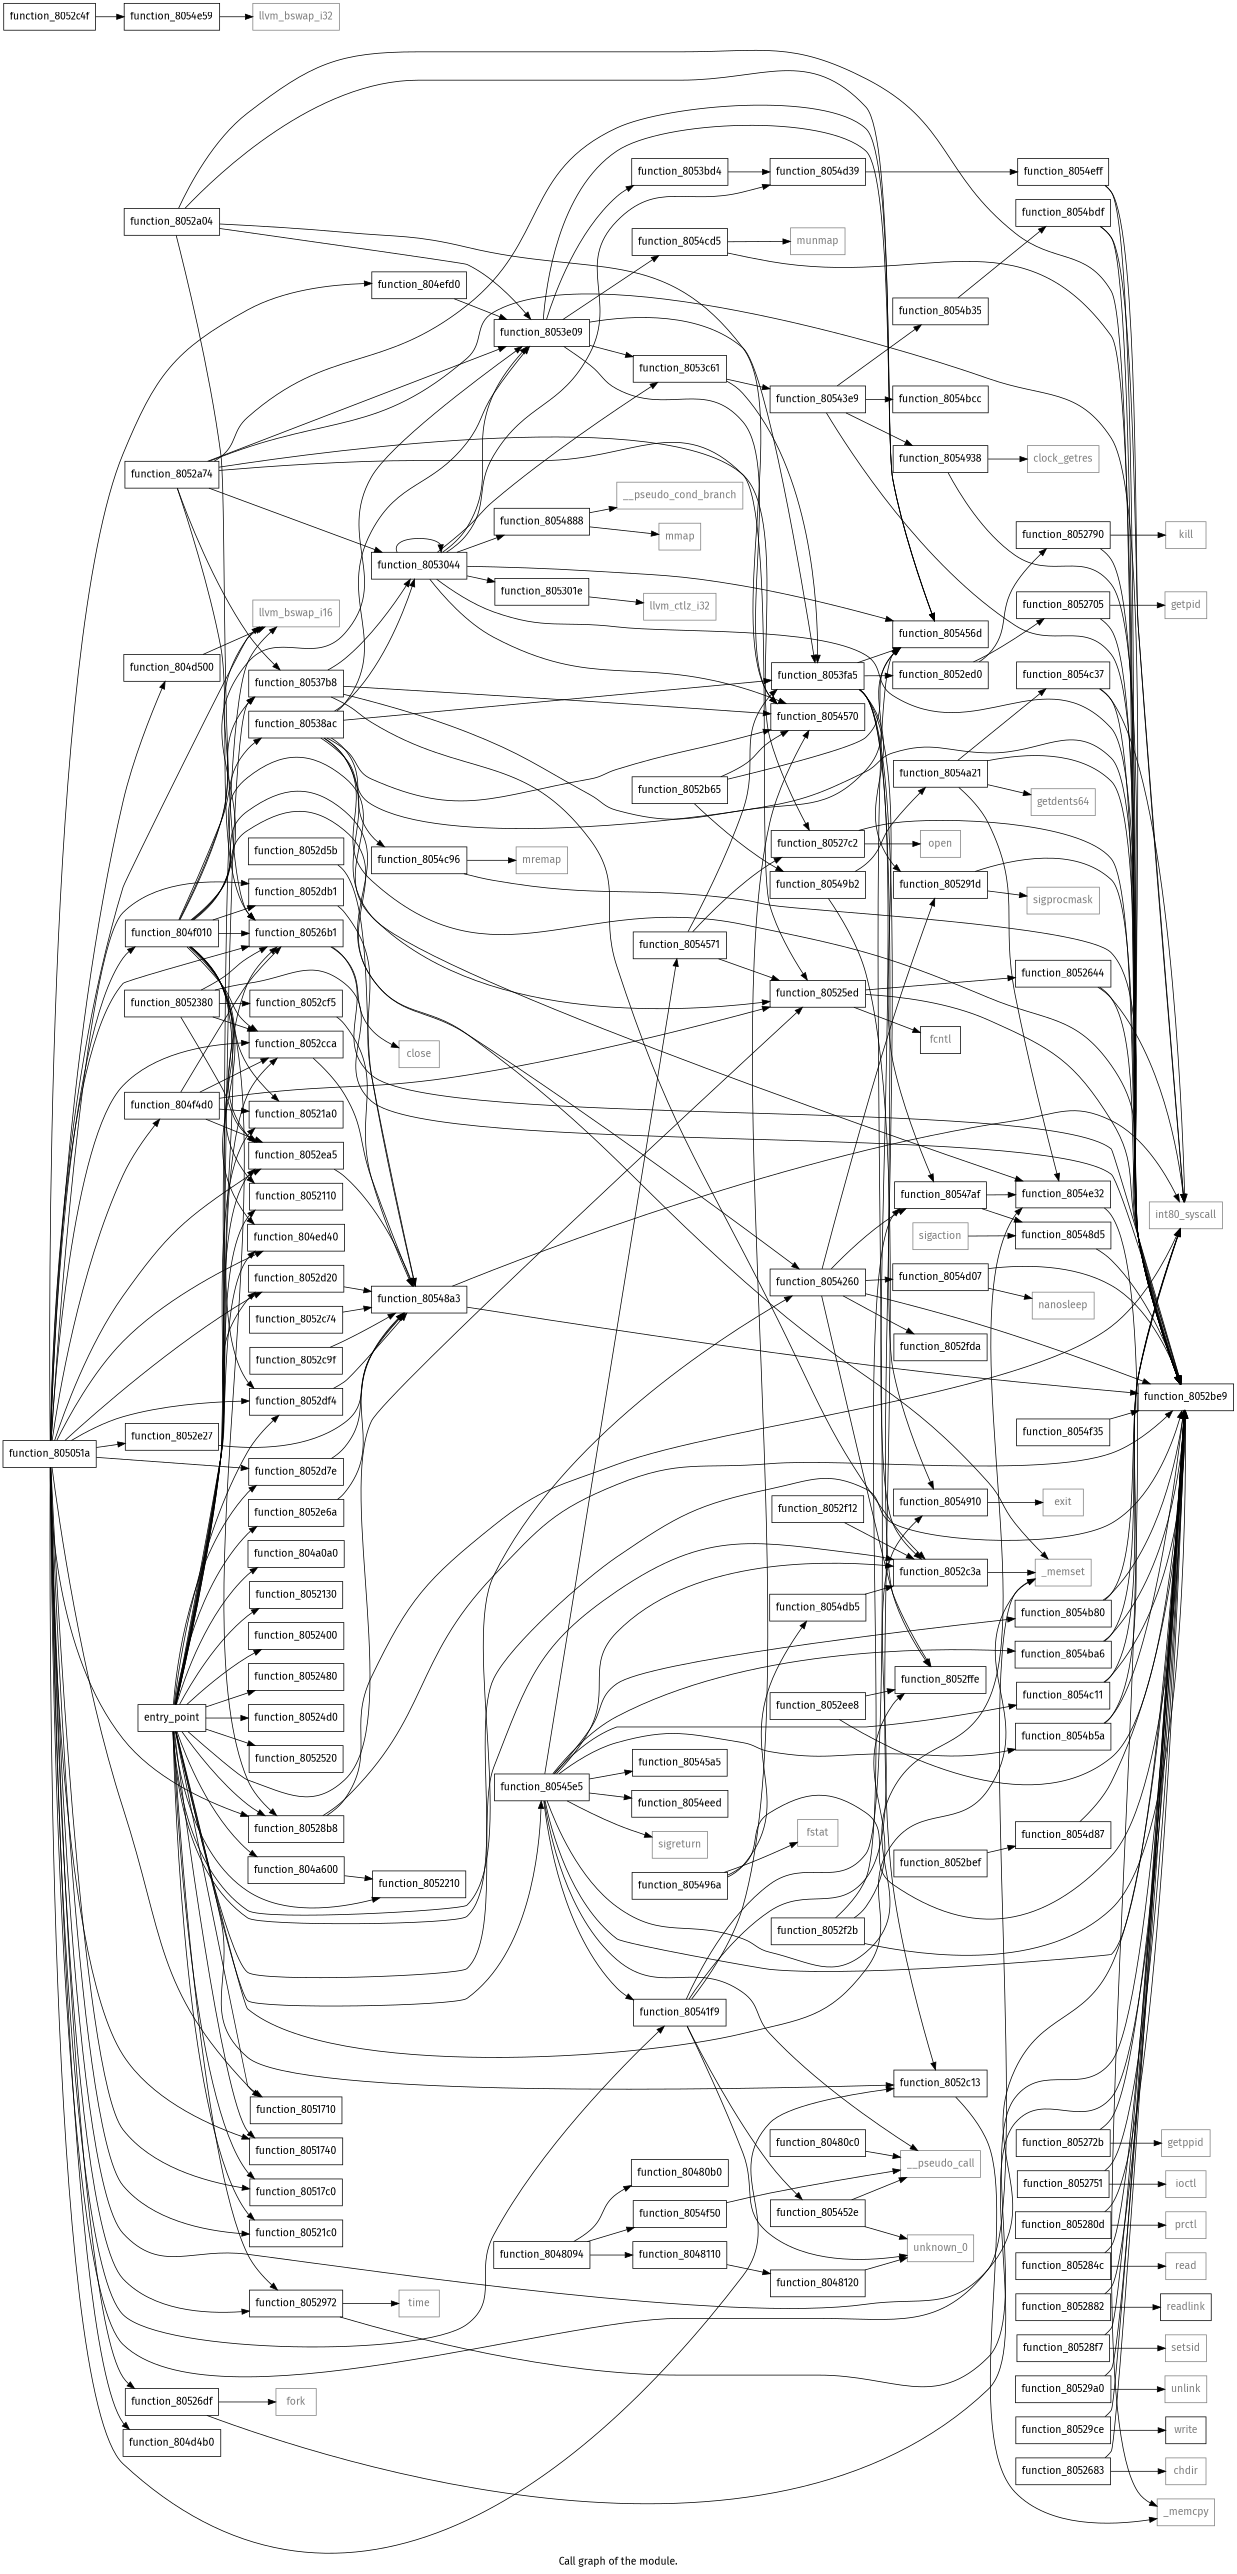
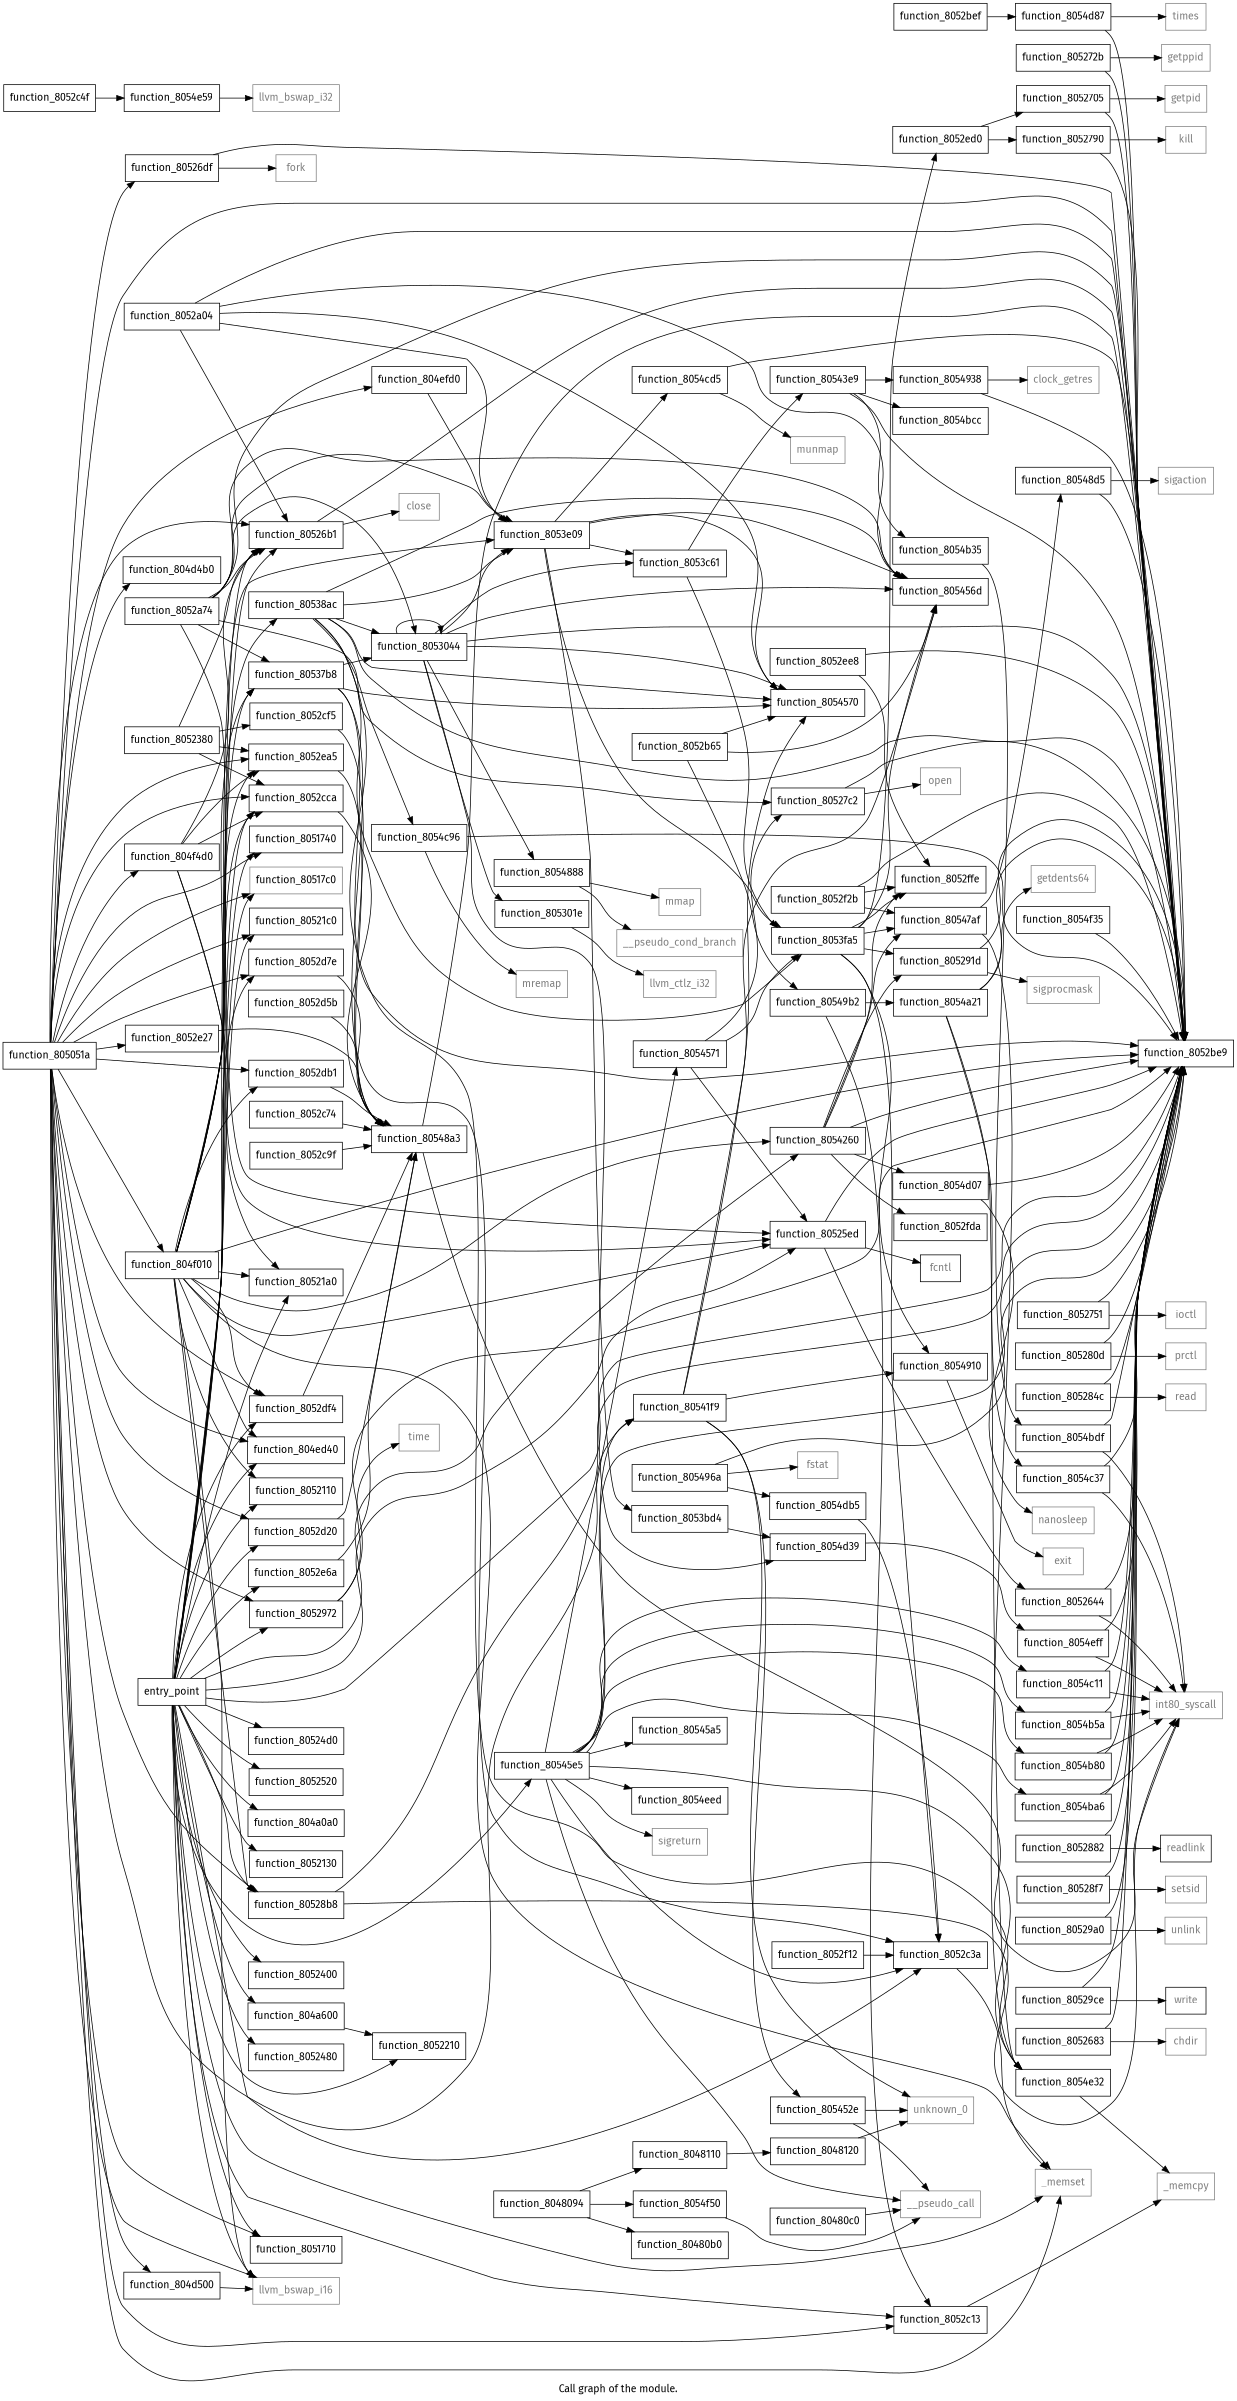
node "times": added
edge "function_8052380" -> "function_8052be9": now "function_804f010" -> "function_8052be9"
edge "sigaction" -> "function_80548d5": reversed
edge "entry_point" -> "function_8052ea5": removed
node "function_80517c0": color black -> gray50
